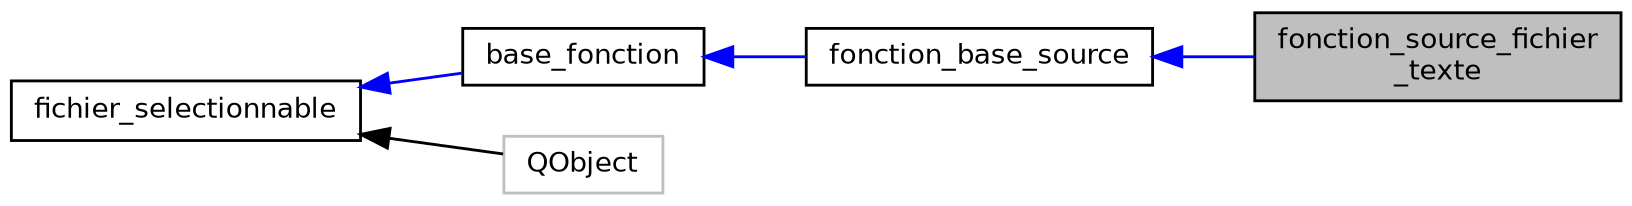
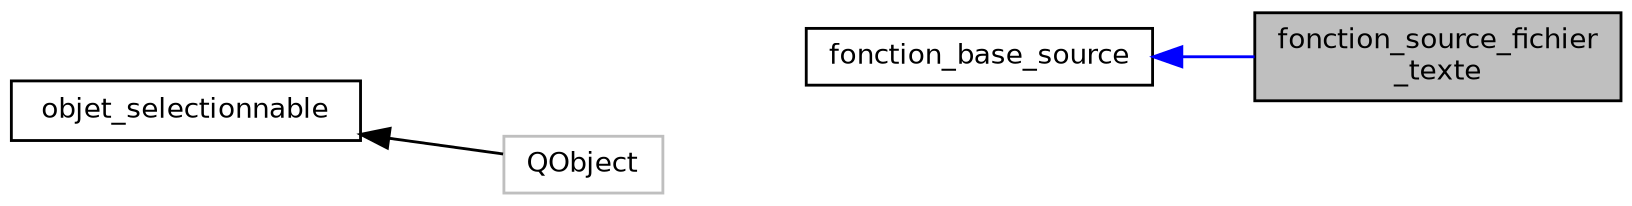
node "base_fonction": removed
node "fichier_selectionnable": label "fichier_selectionnable" -> "objet_selectionnable"
